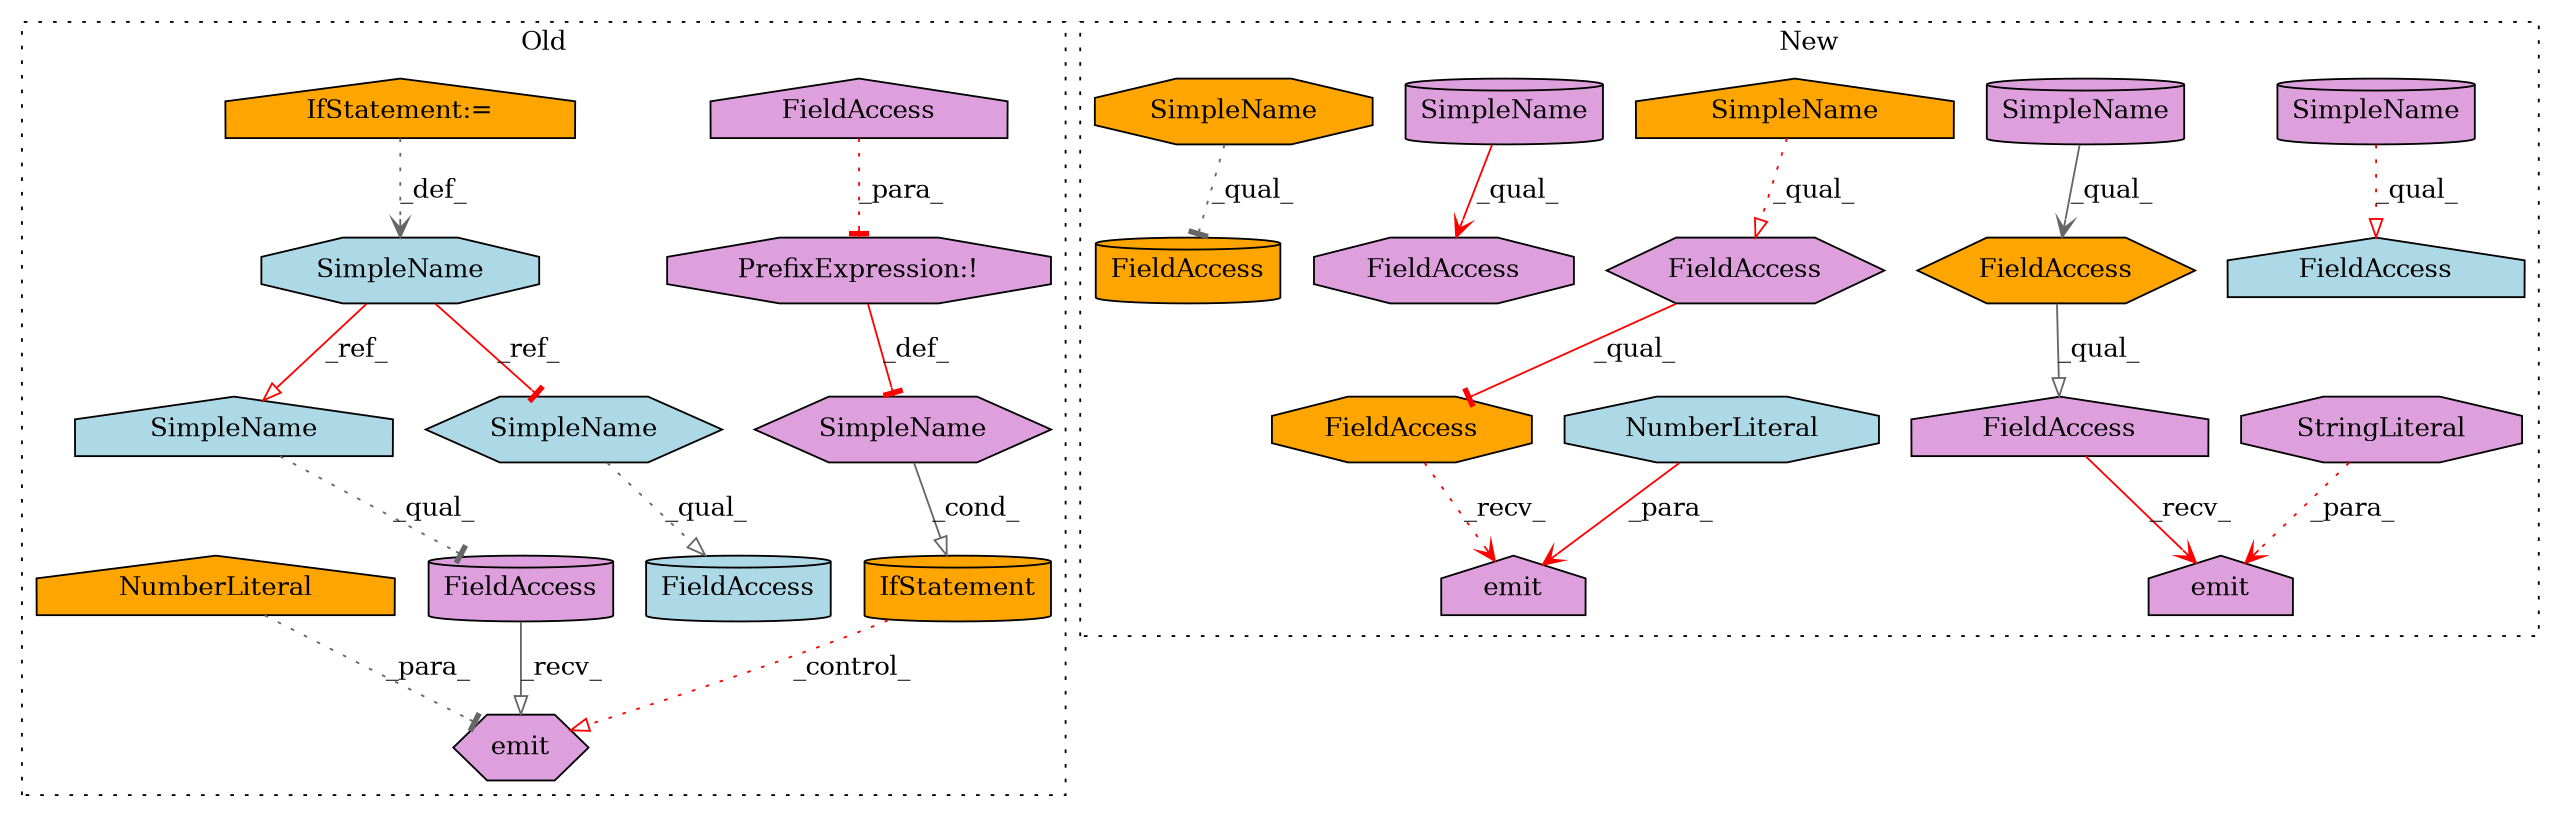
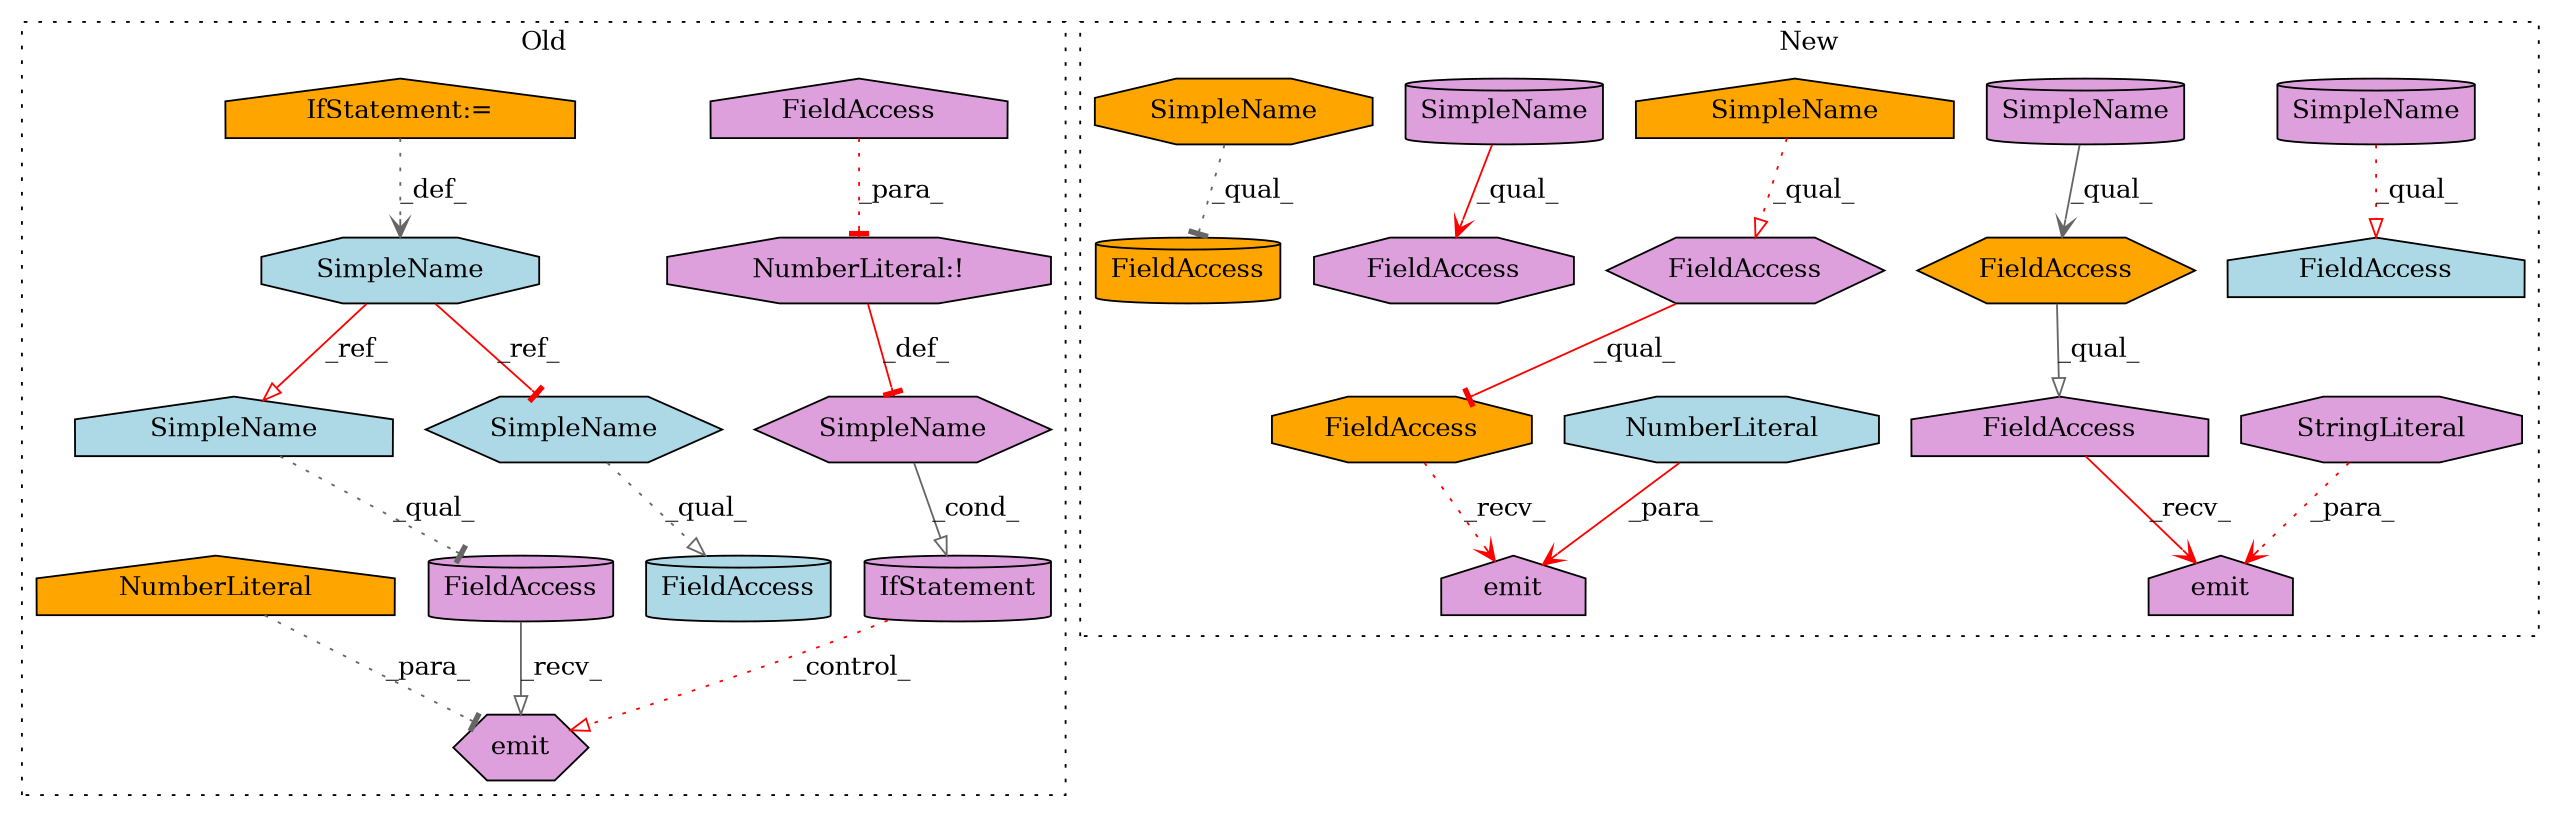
node "PrefixExpression:!": label "PrefixExpression:!" -> "NumberLiteral:!"
node "IfStatement": fillcolor orange -> plum
